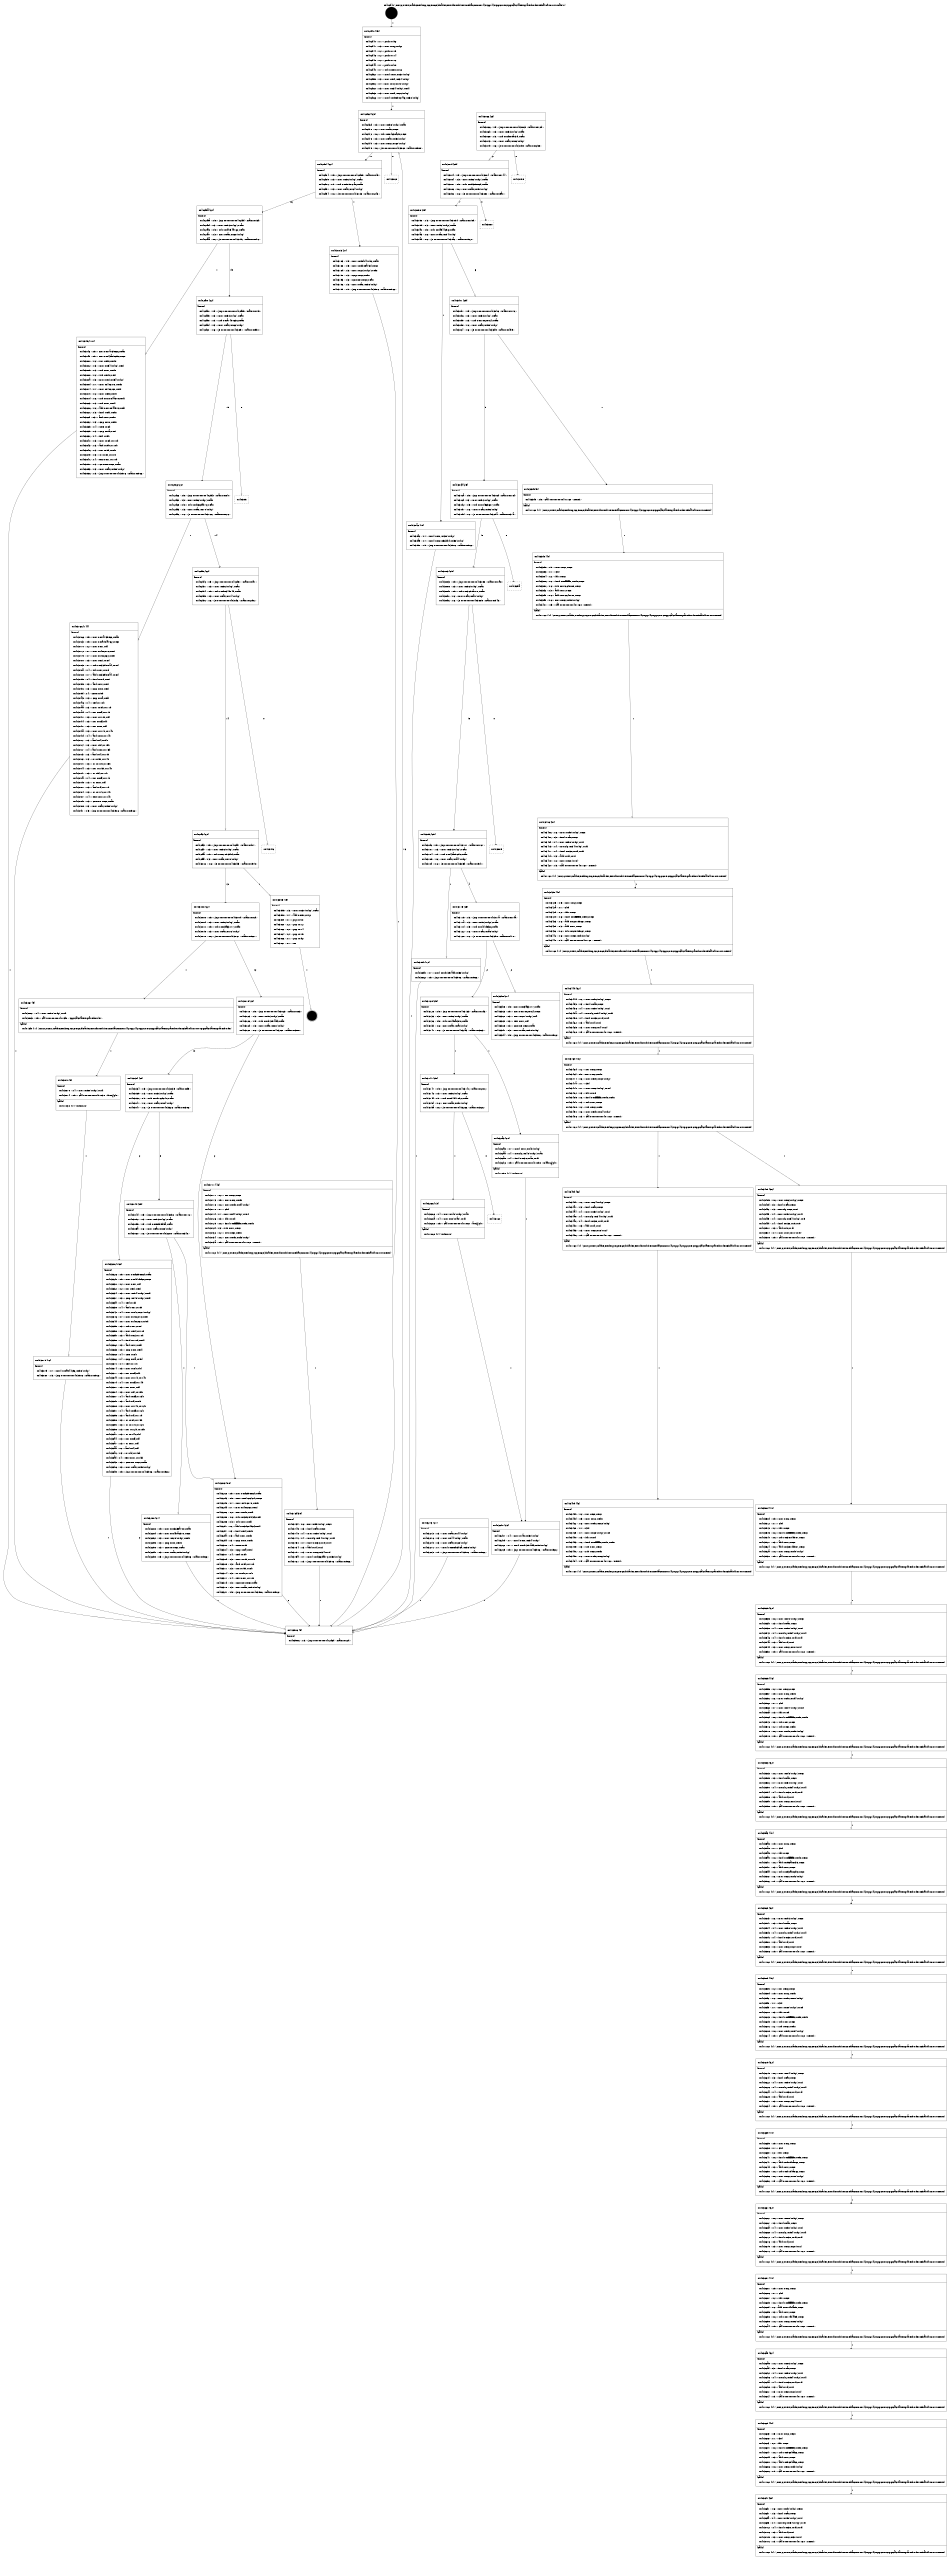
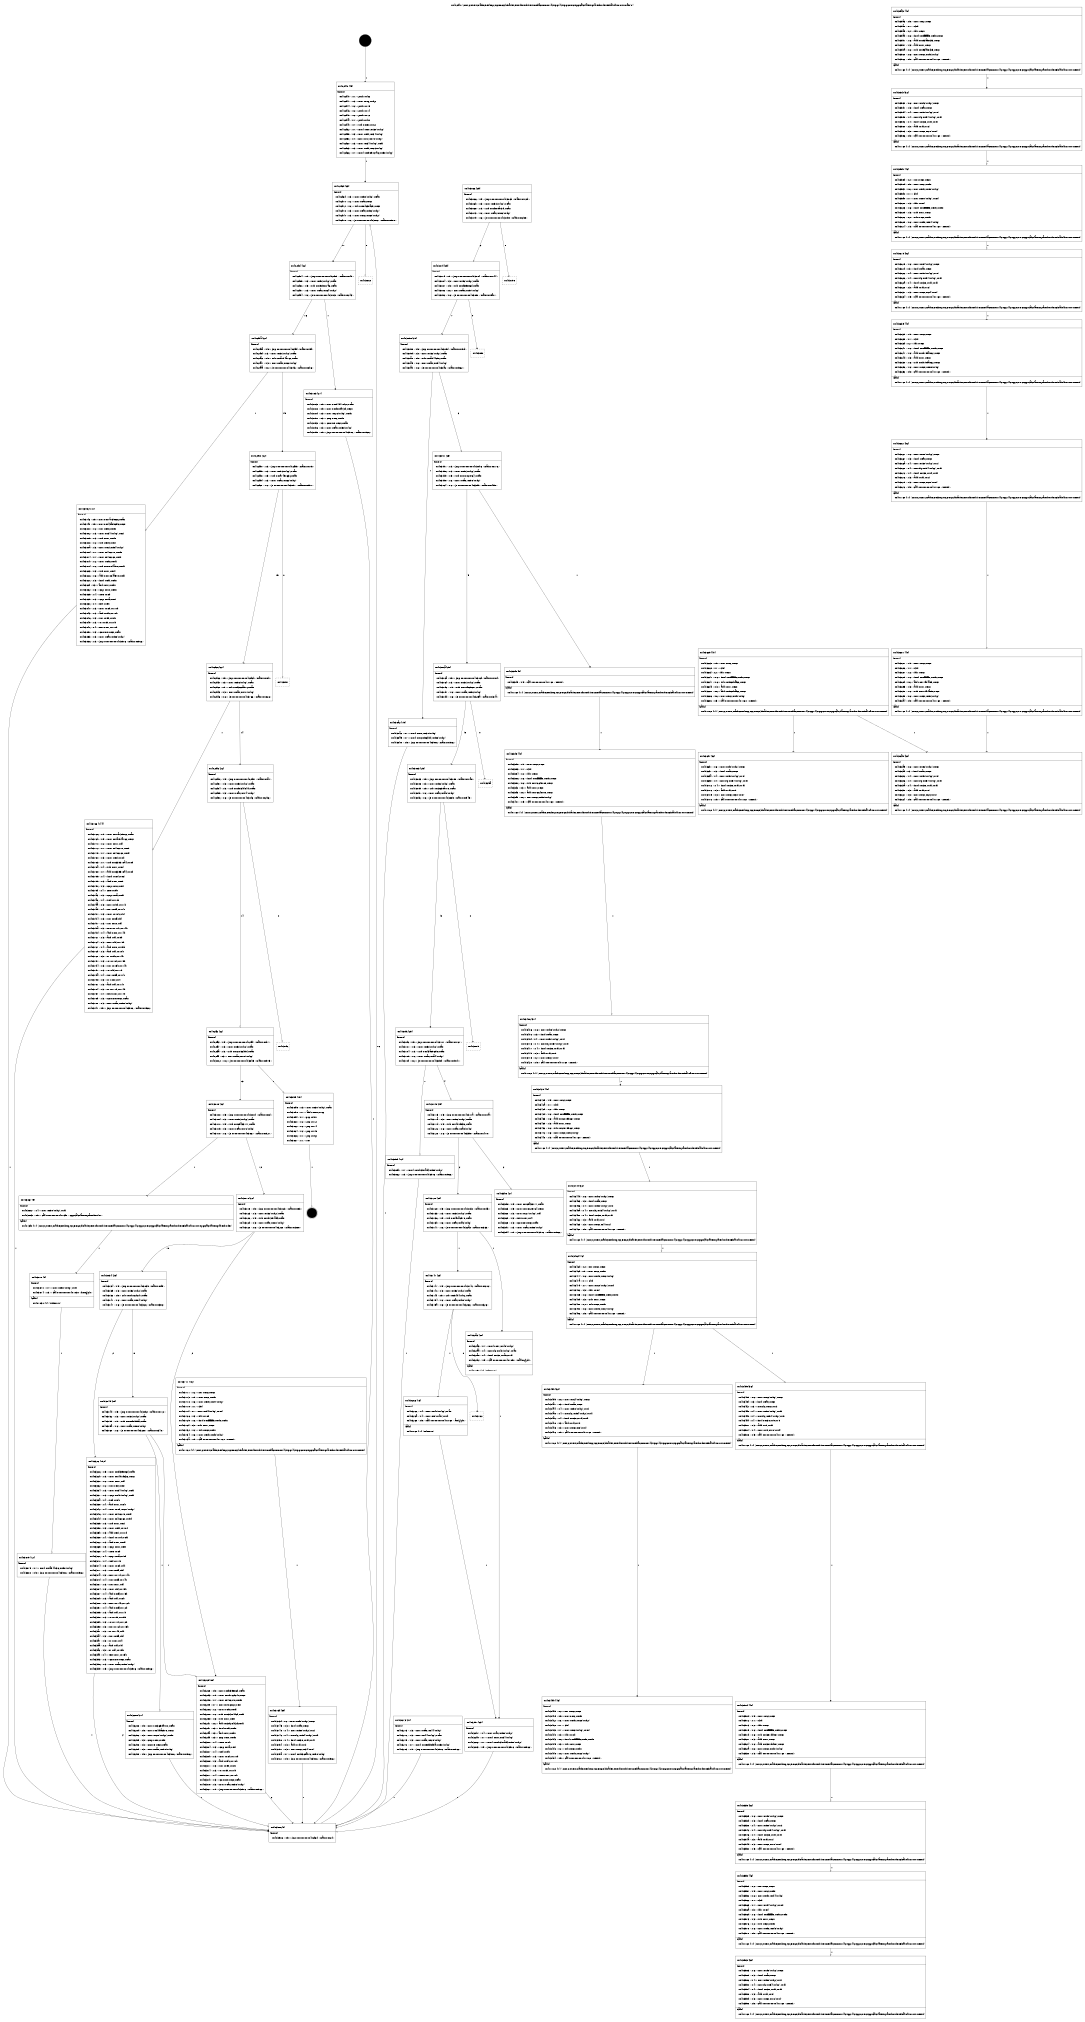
edge "0x403583 [32]" -> "0x4035a3 [40]": removed, label "1"
edge "0x4036a9 [32]" -> "0x4036c9 [40]": reversed
